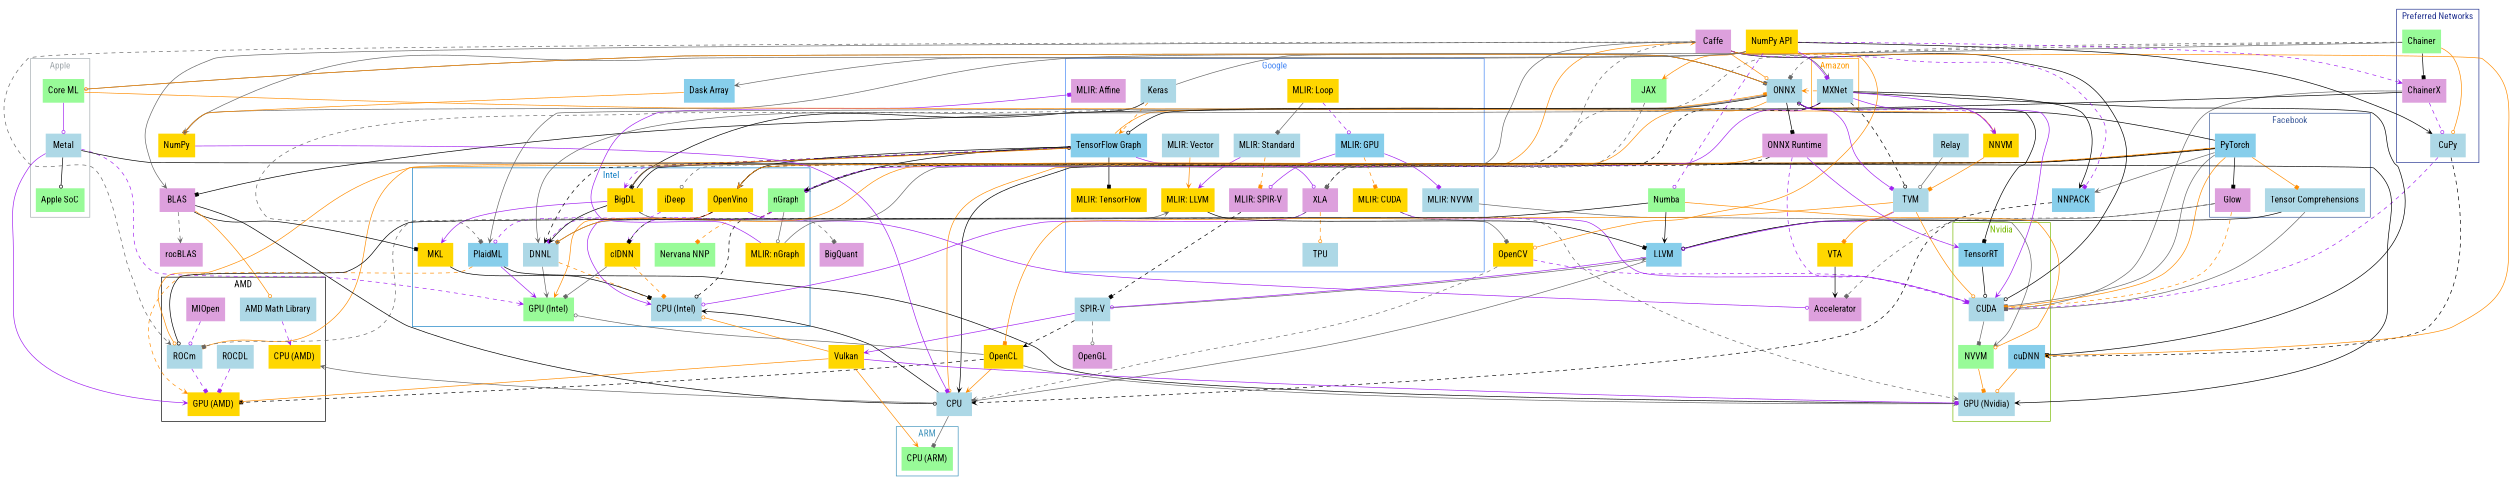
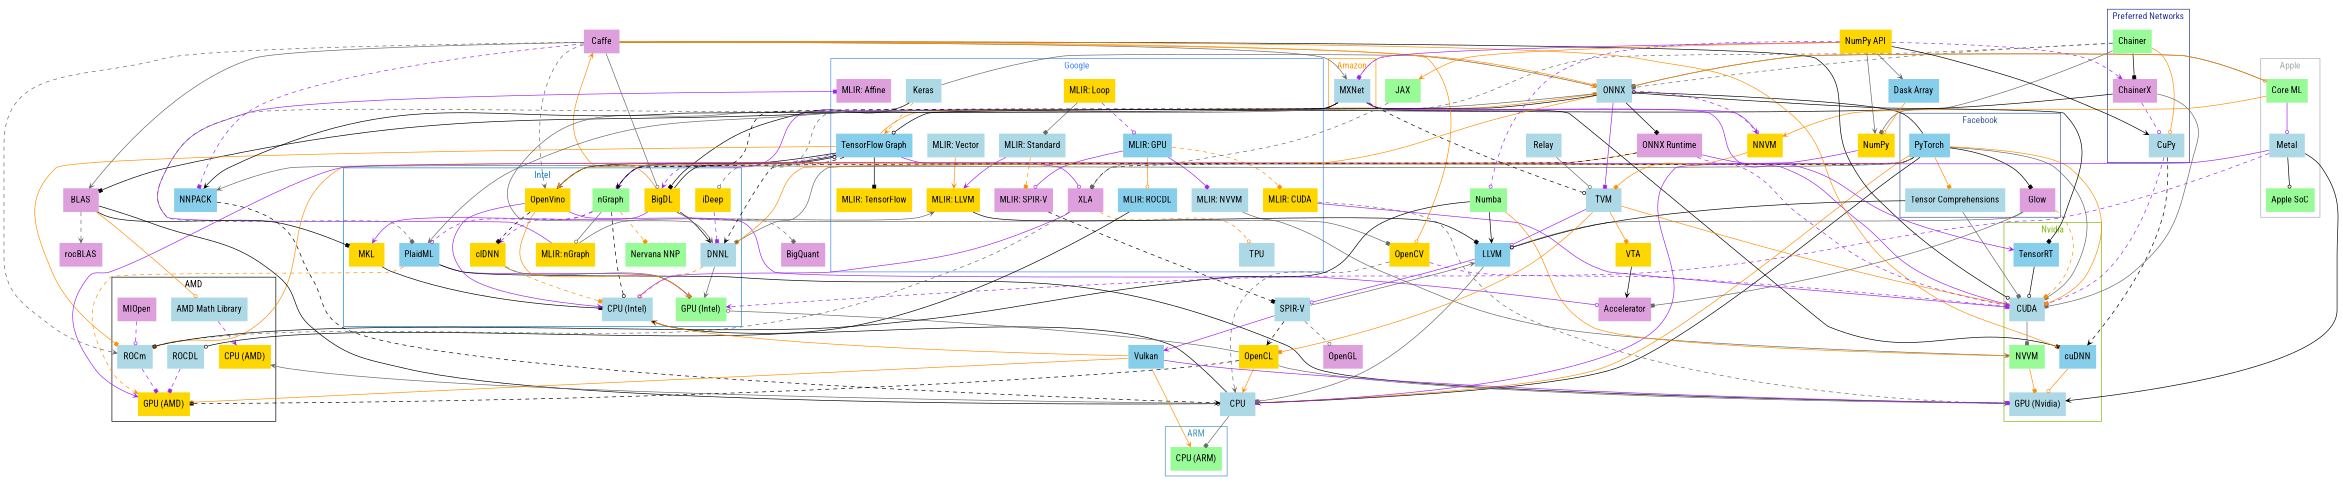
node "MLIR: ROCDL": added
edge "Glow" -> "Accelerator": style dashed -> bold
node "Vulkan": fillcolor gold -> skyblue
